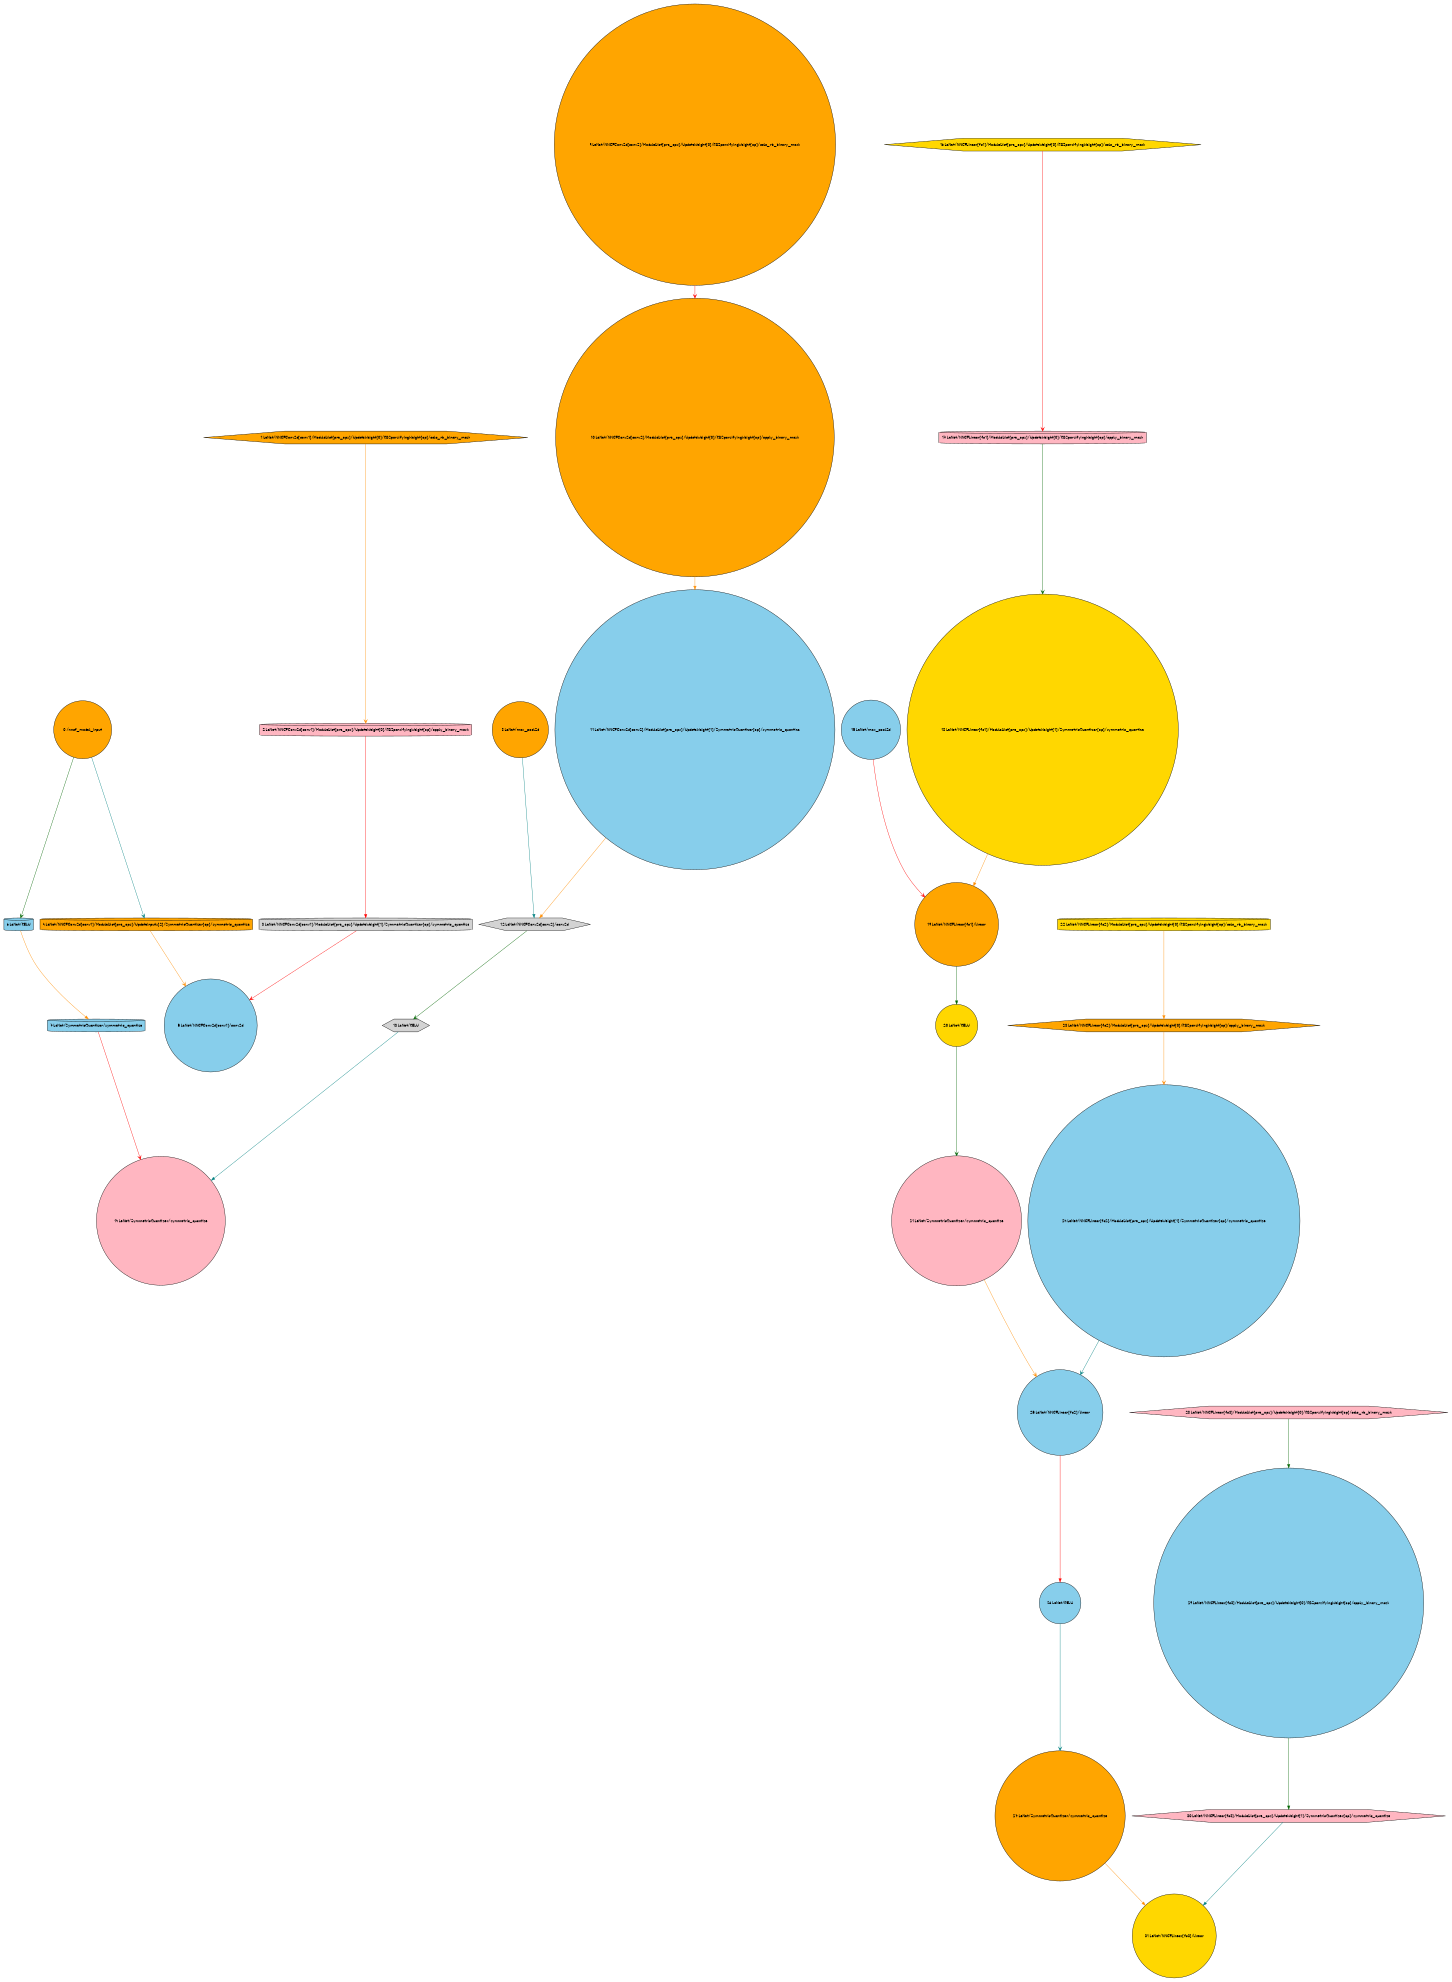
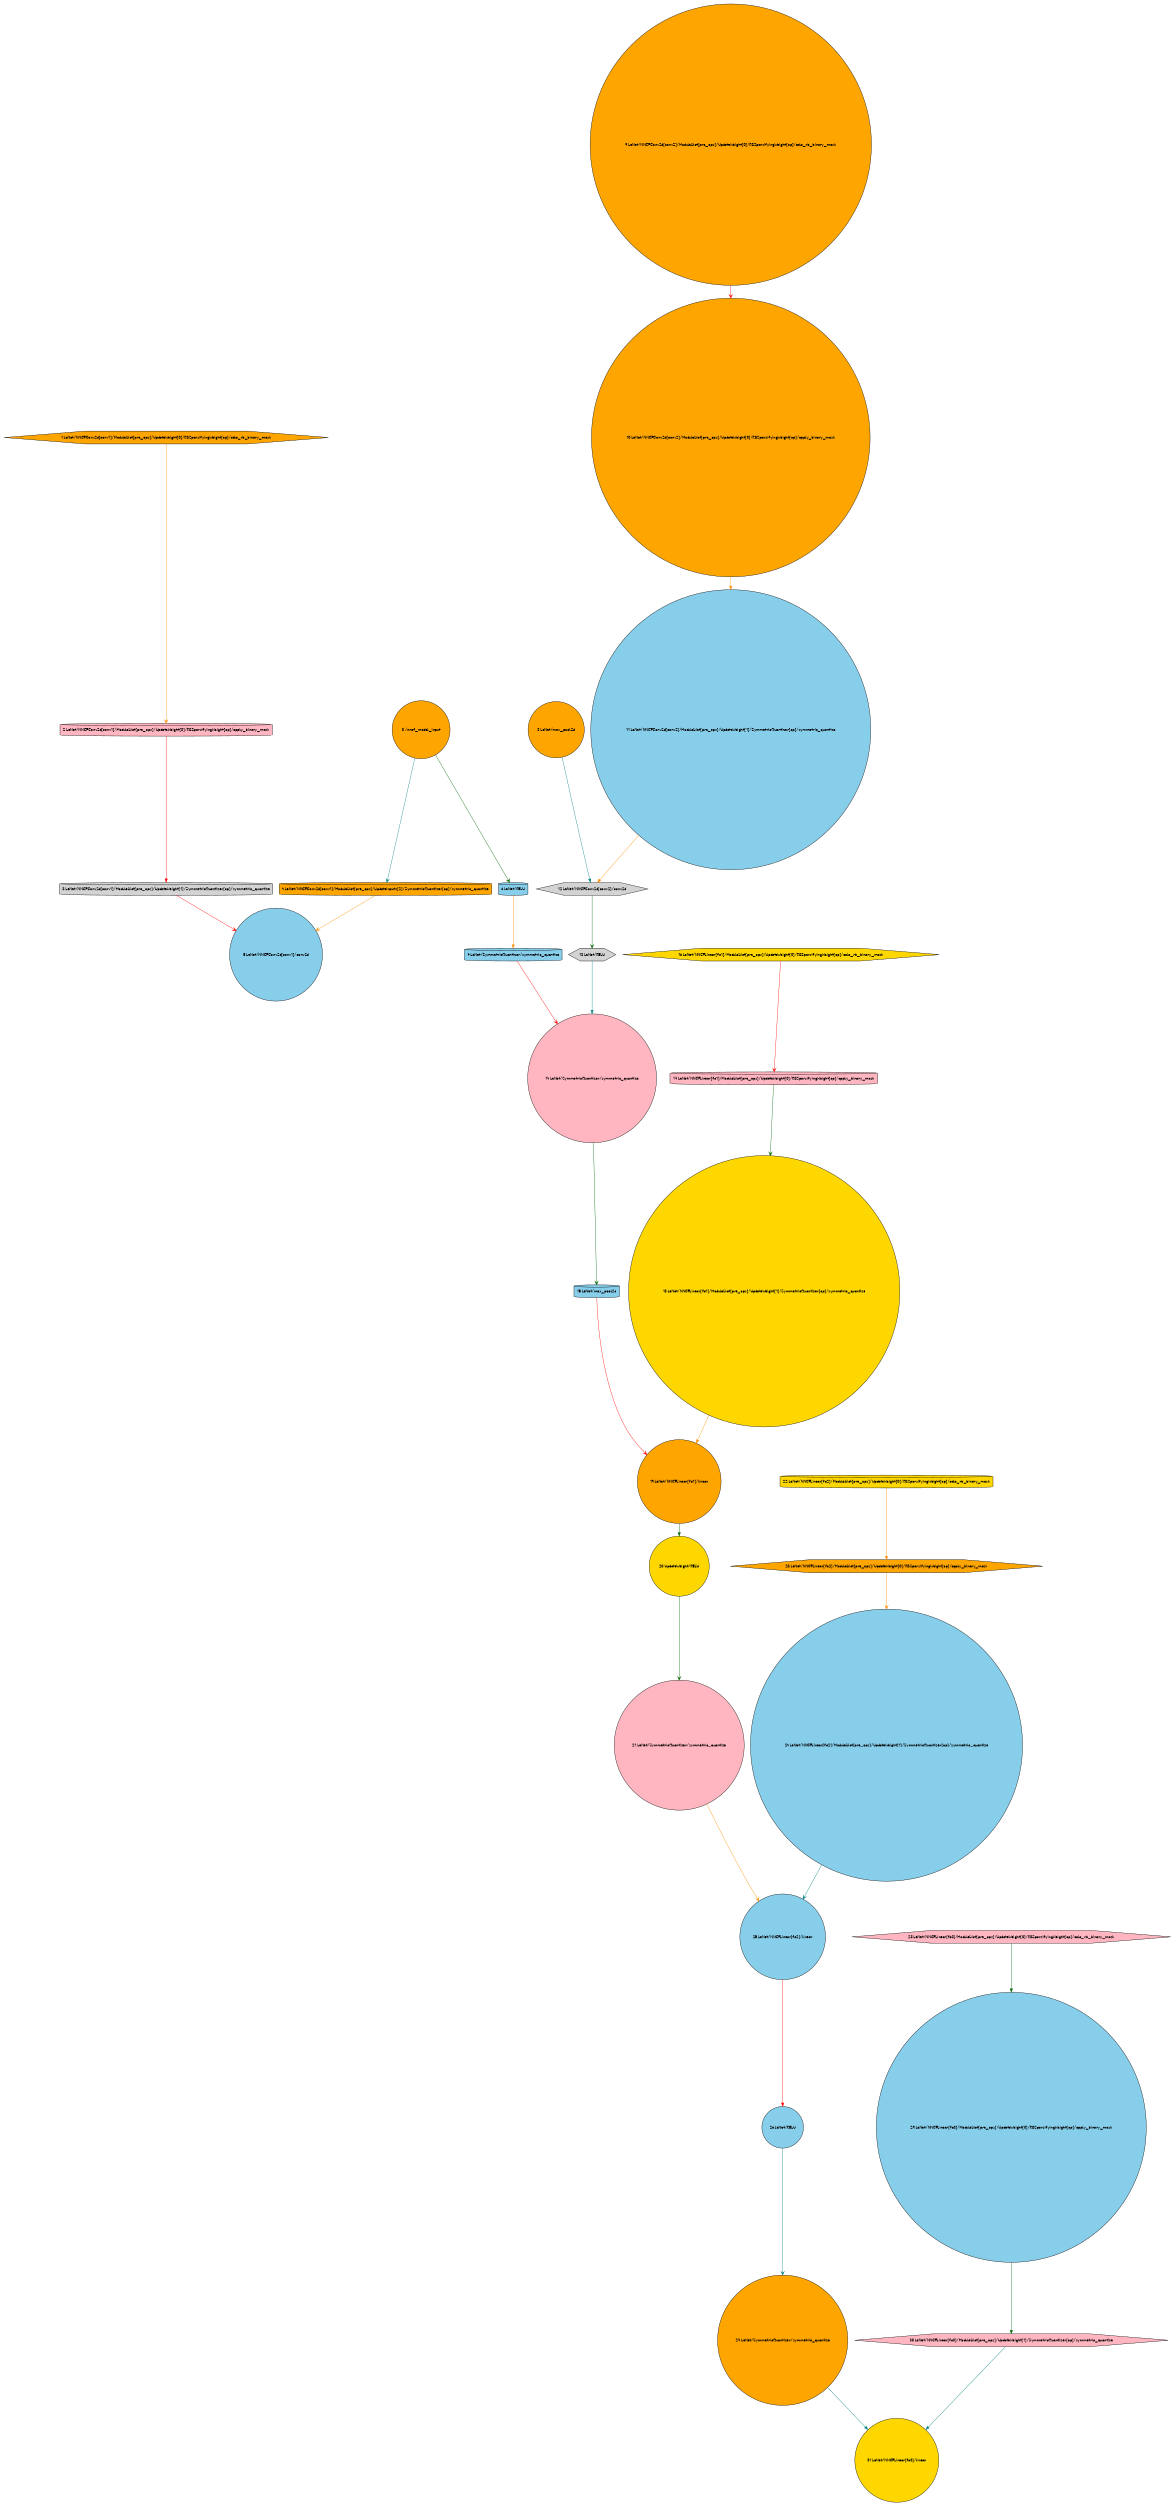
node "15 LeNet/max_pool2d": shape circle -> cylinder
node "20 LeNet/RELU": label "20 LeNet/RELU" -> "20 UpdateWeight/RELU"
edge "14 LeNet/SymmetricQuantizer/symmetric_quantize" -> "15 LeNet/max_pool2d": added
edge "27 LeNet/SymmetricQuantizer/symmetric_quantize" -> "31 LeNet/NNCFLinear[fc3]/linear": color darkorange -> teal
